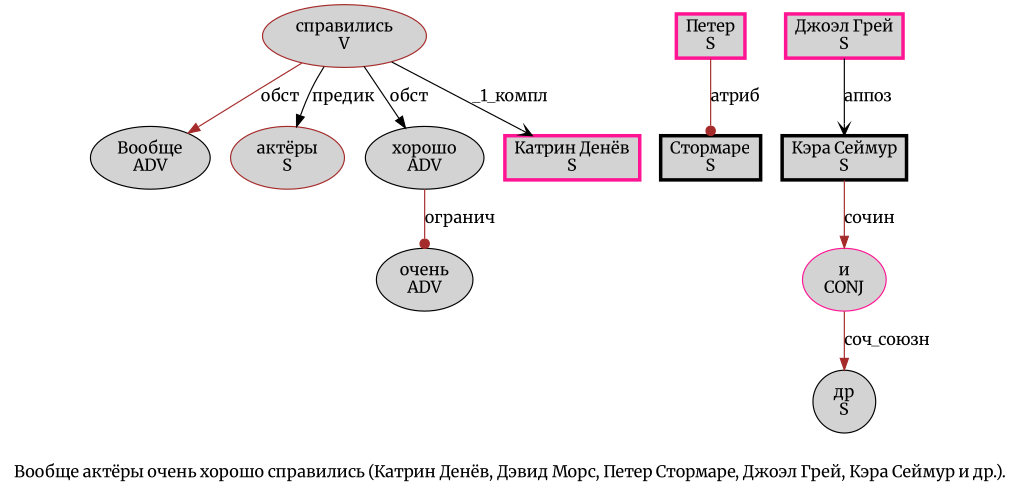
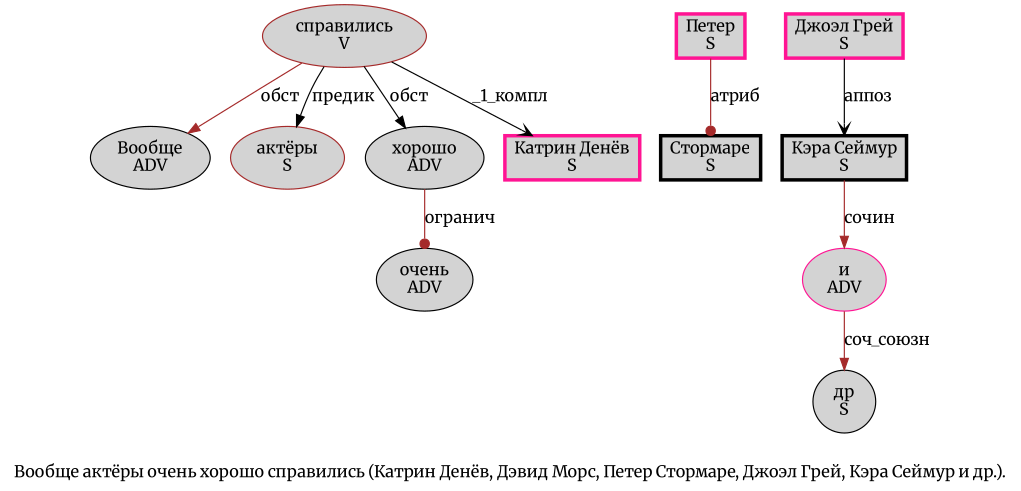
node "и CONJ": label "и CONJ" -> "и ADV"
